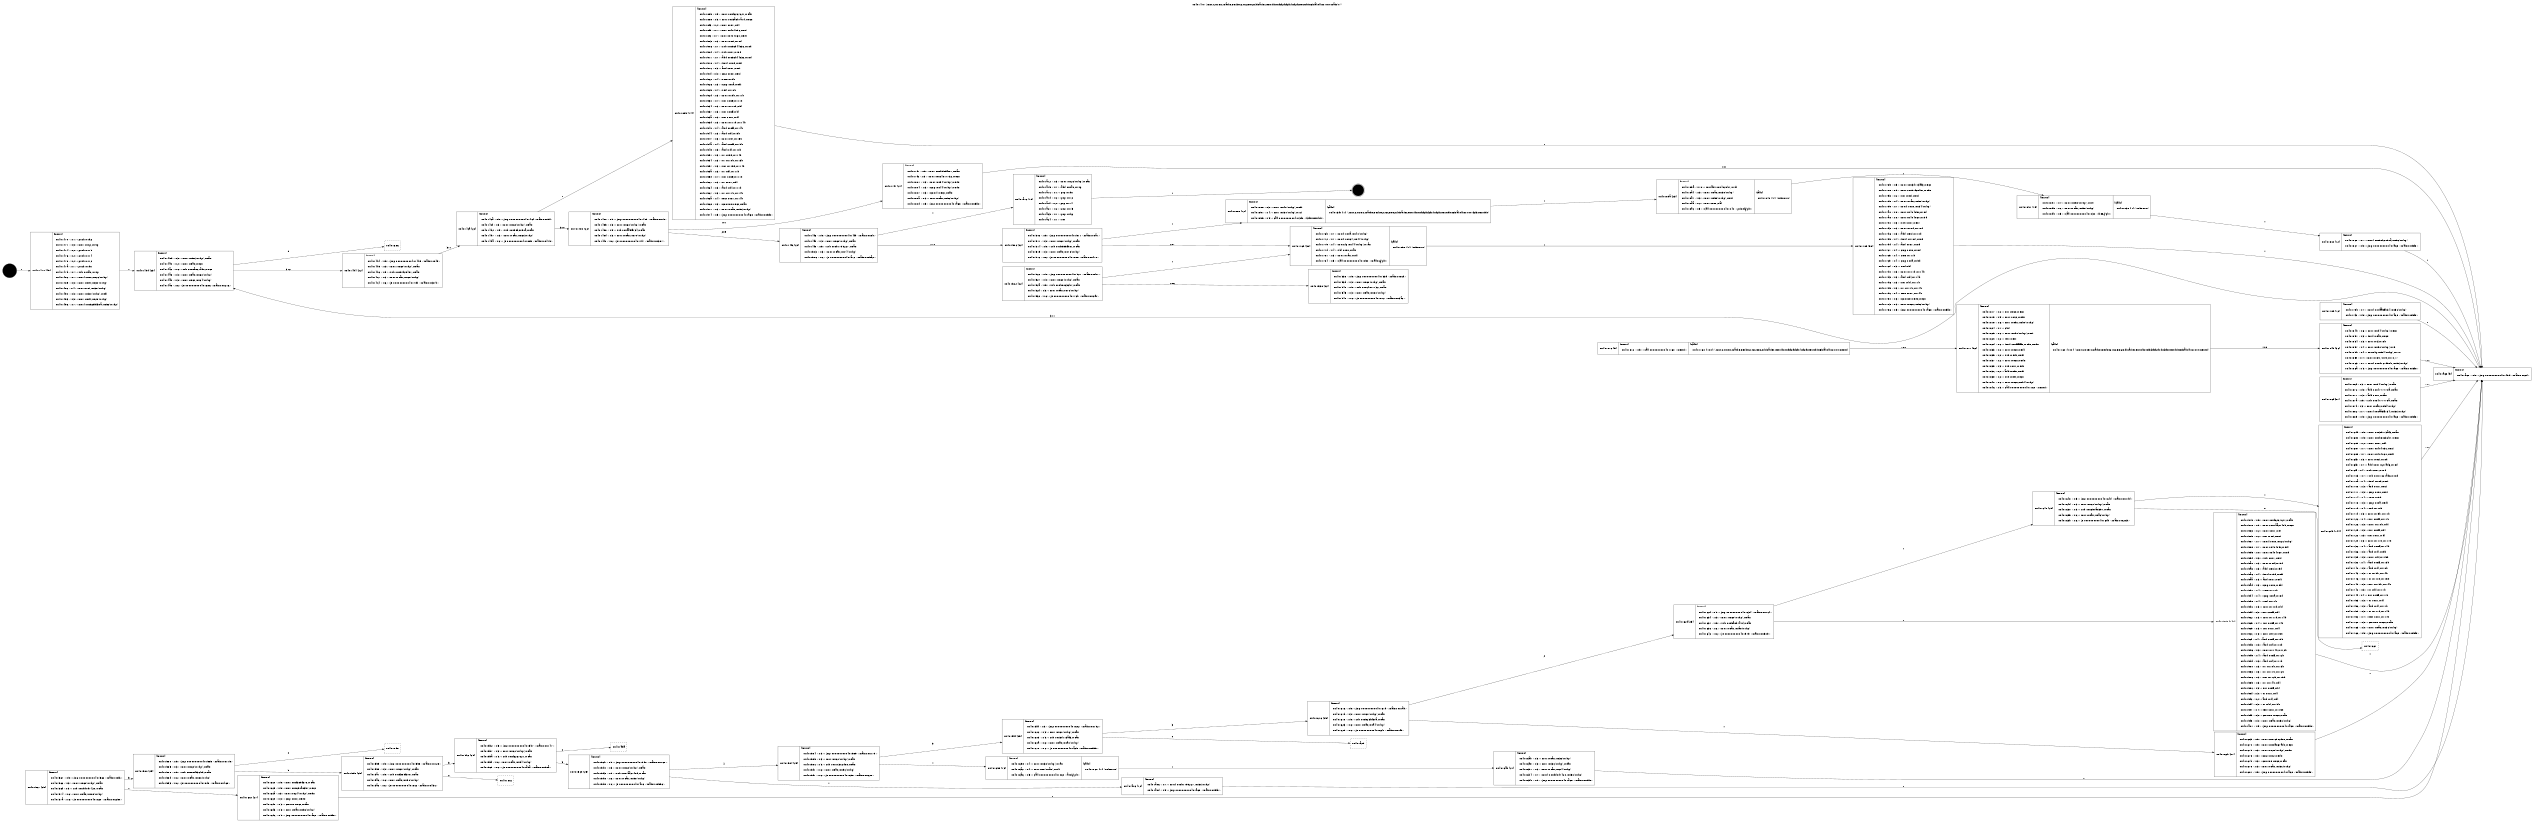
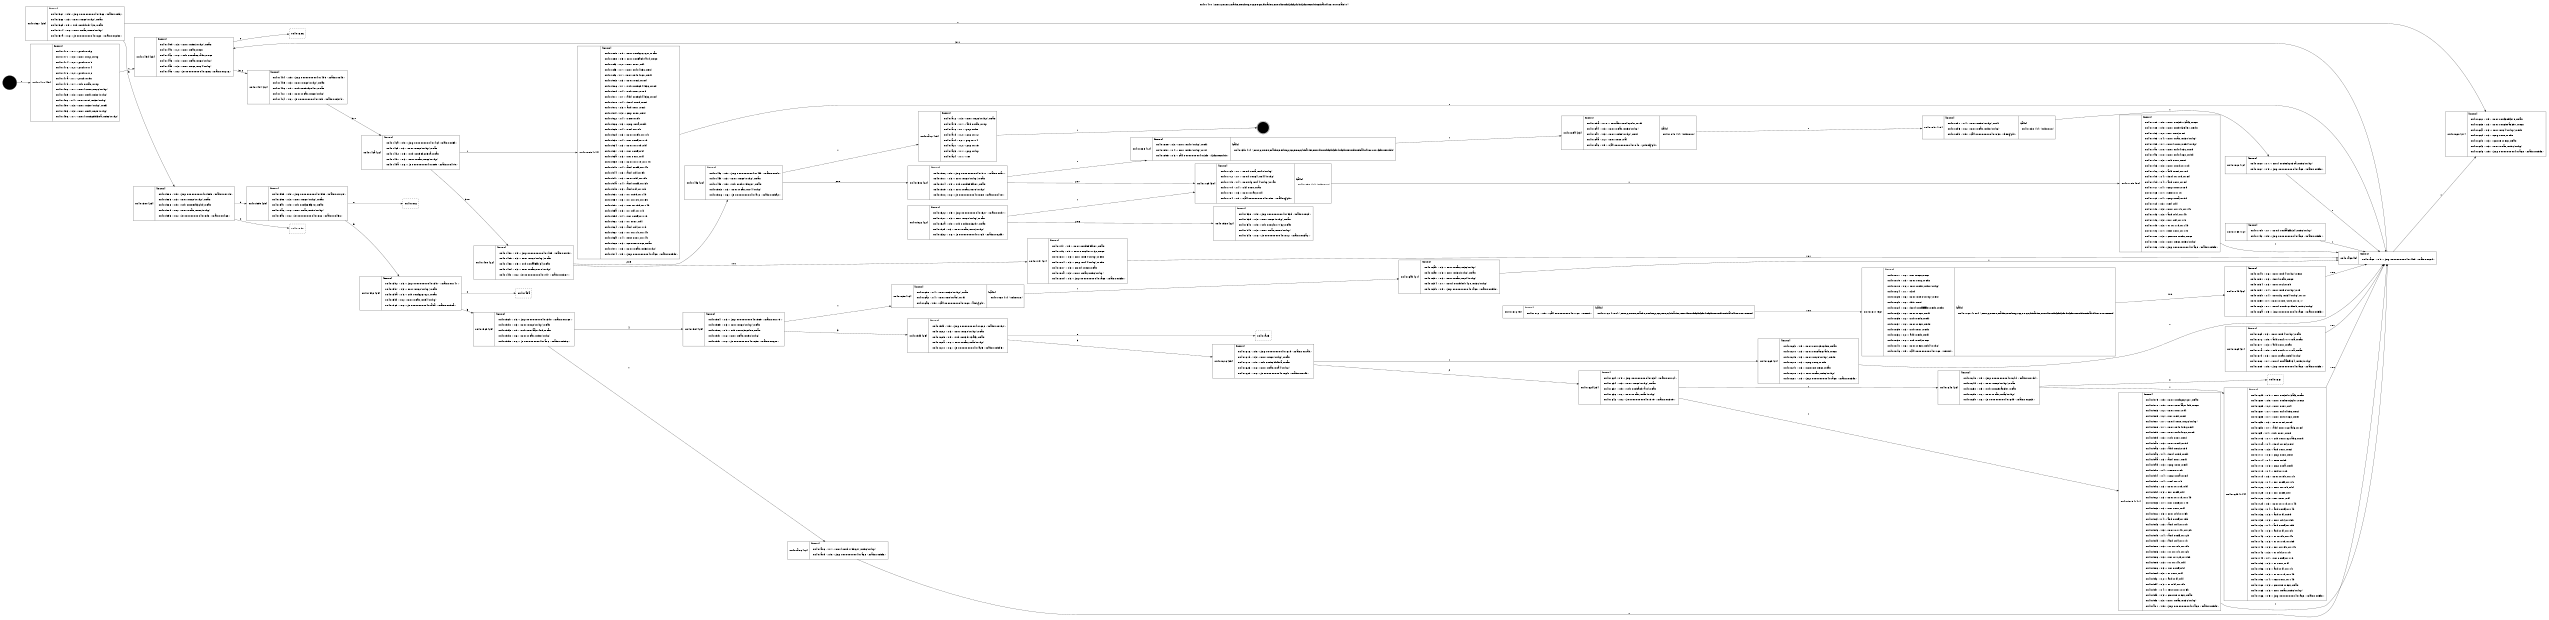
edge "0x4016c0 [27]" -> "0x401a68 [5]": reversed
